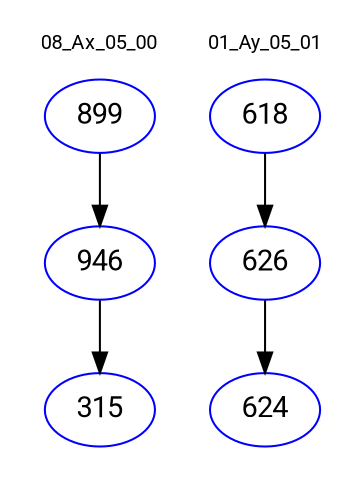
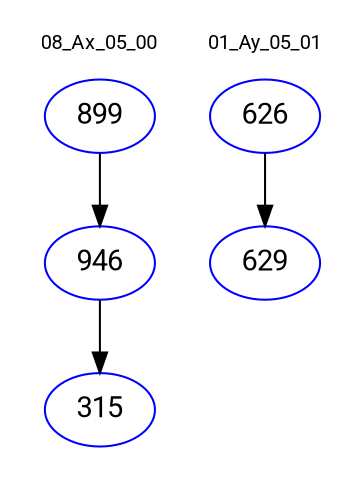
node "618": removed
node "624": label "624" -> "629"
